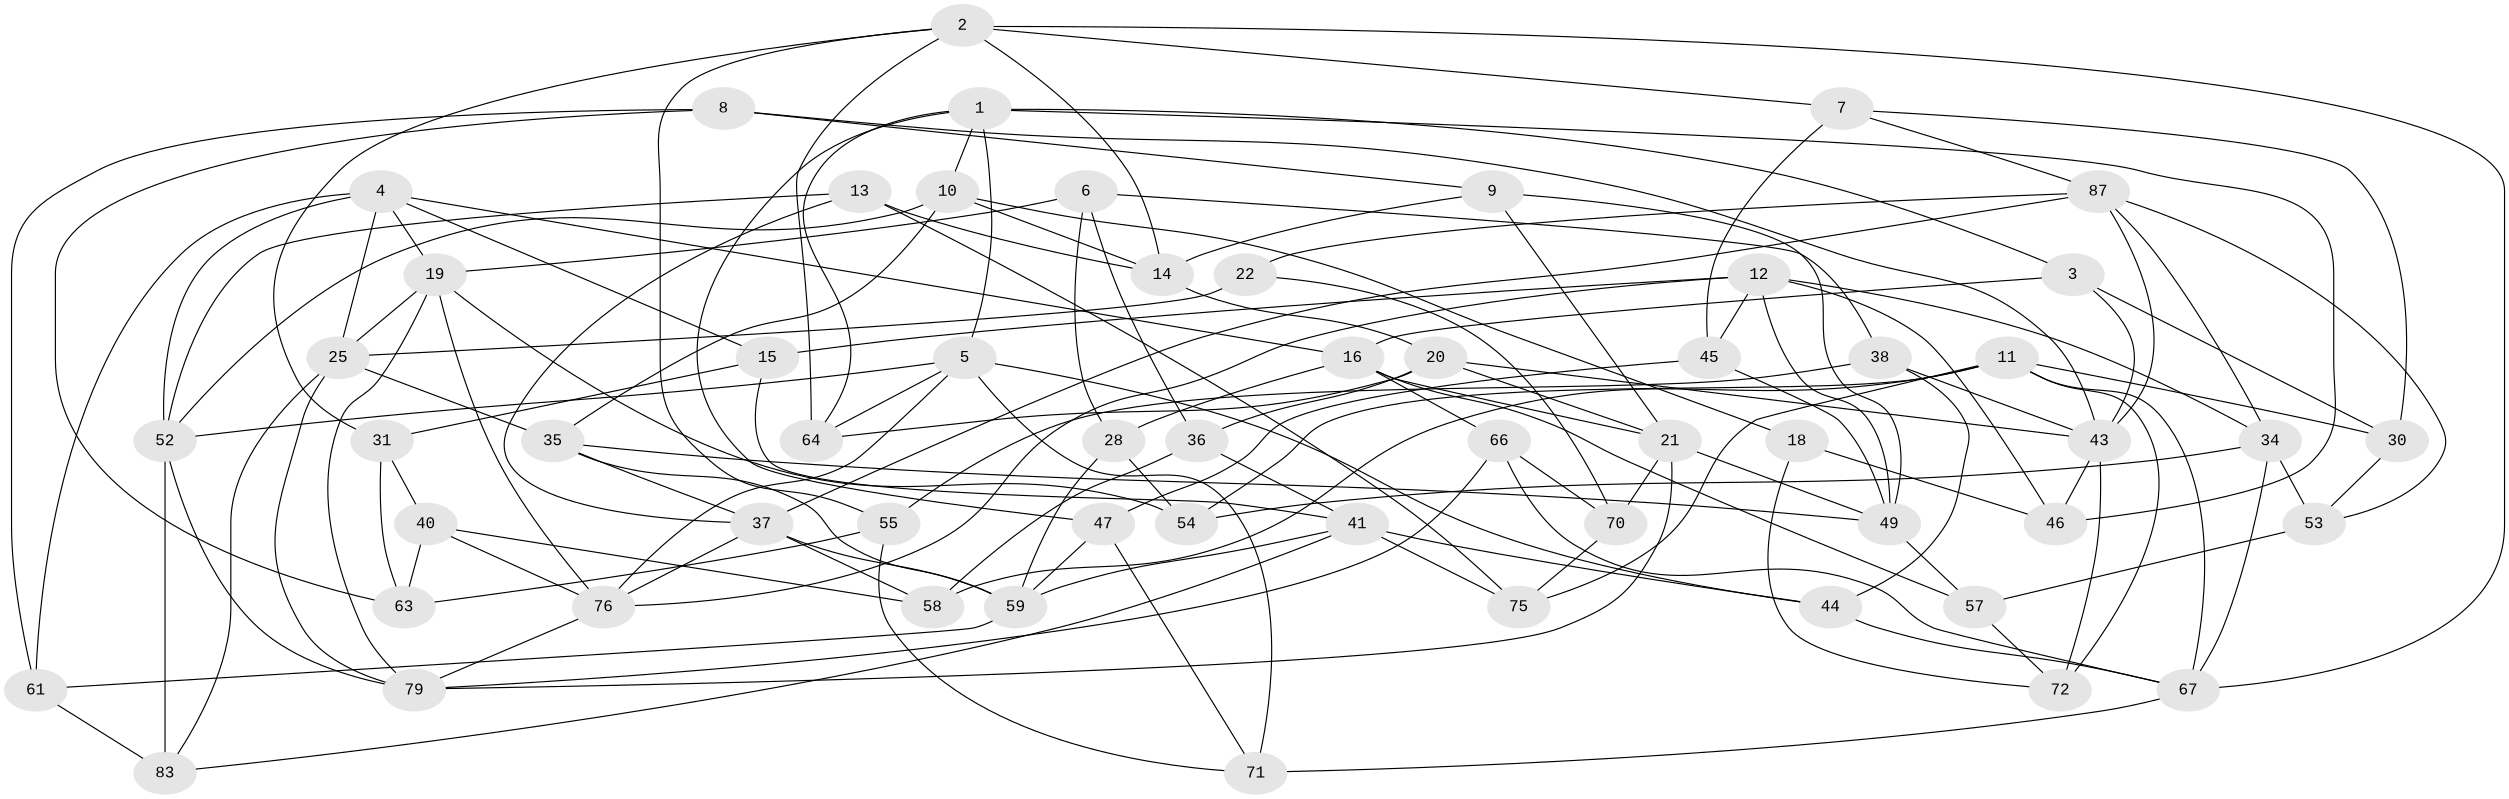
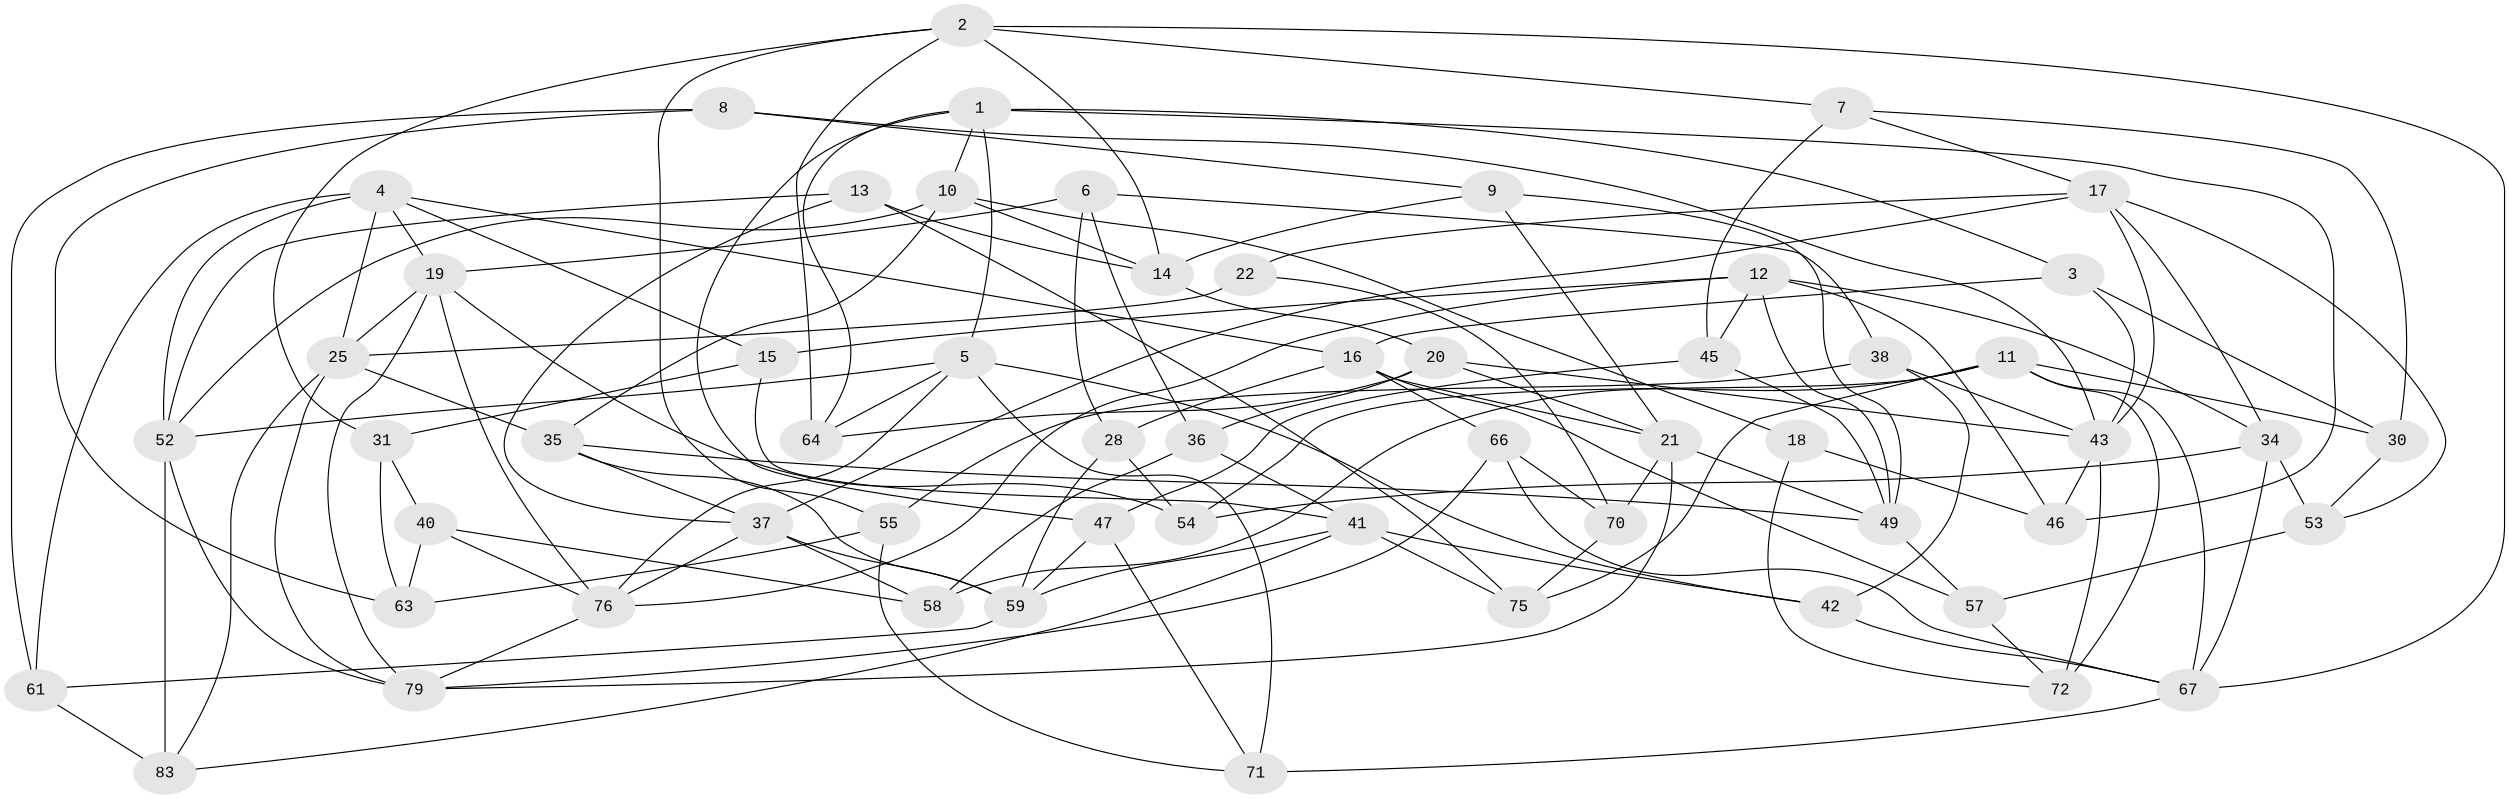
node "87": label "87" -> "17"
node "44": label "44" -> "42"
